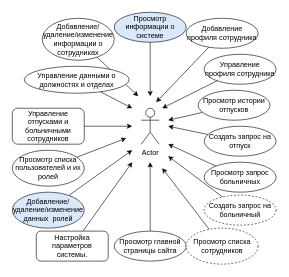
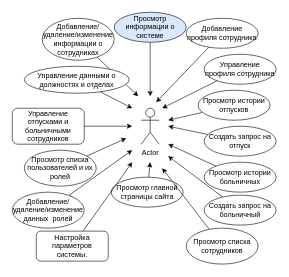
node "Просмотр списка пользователей и их ролей": moved (48, 168) -> (60, 168)
node "Просмотр запрос больничных": label "Просмотр запрос больничных" -> "Просмотр истории больничных"
node "Добавление/удаление/изменение данных ролей": fillcolor #dae8fc -> #ffffff
node "Создать запрос на больничный": style dashed -> solid
node "Просмотр главной страницы сайта": moved (150, 246) -> (147, 192)
node "Просмотр списка сотрудников": style dashed -> solid
